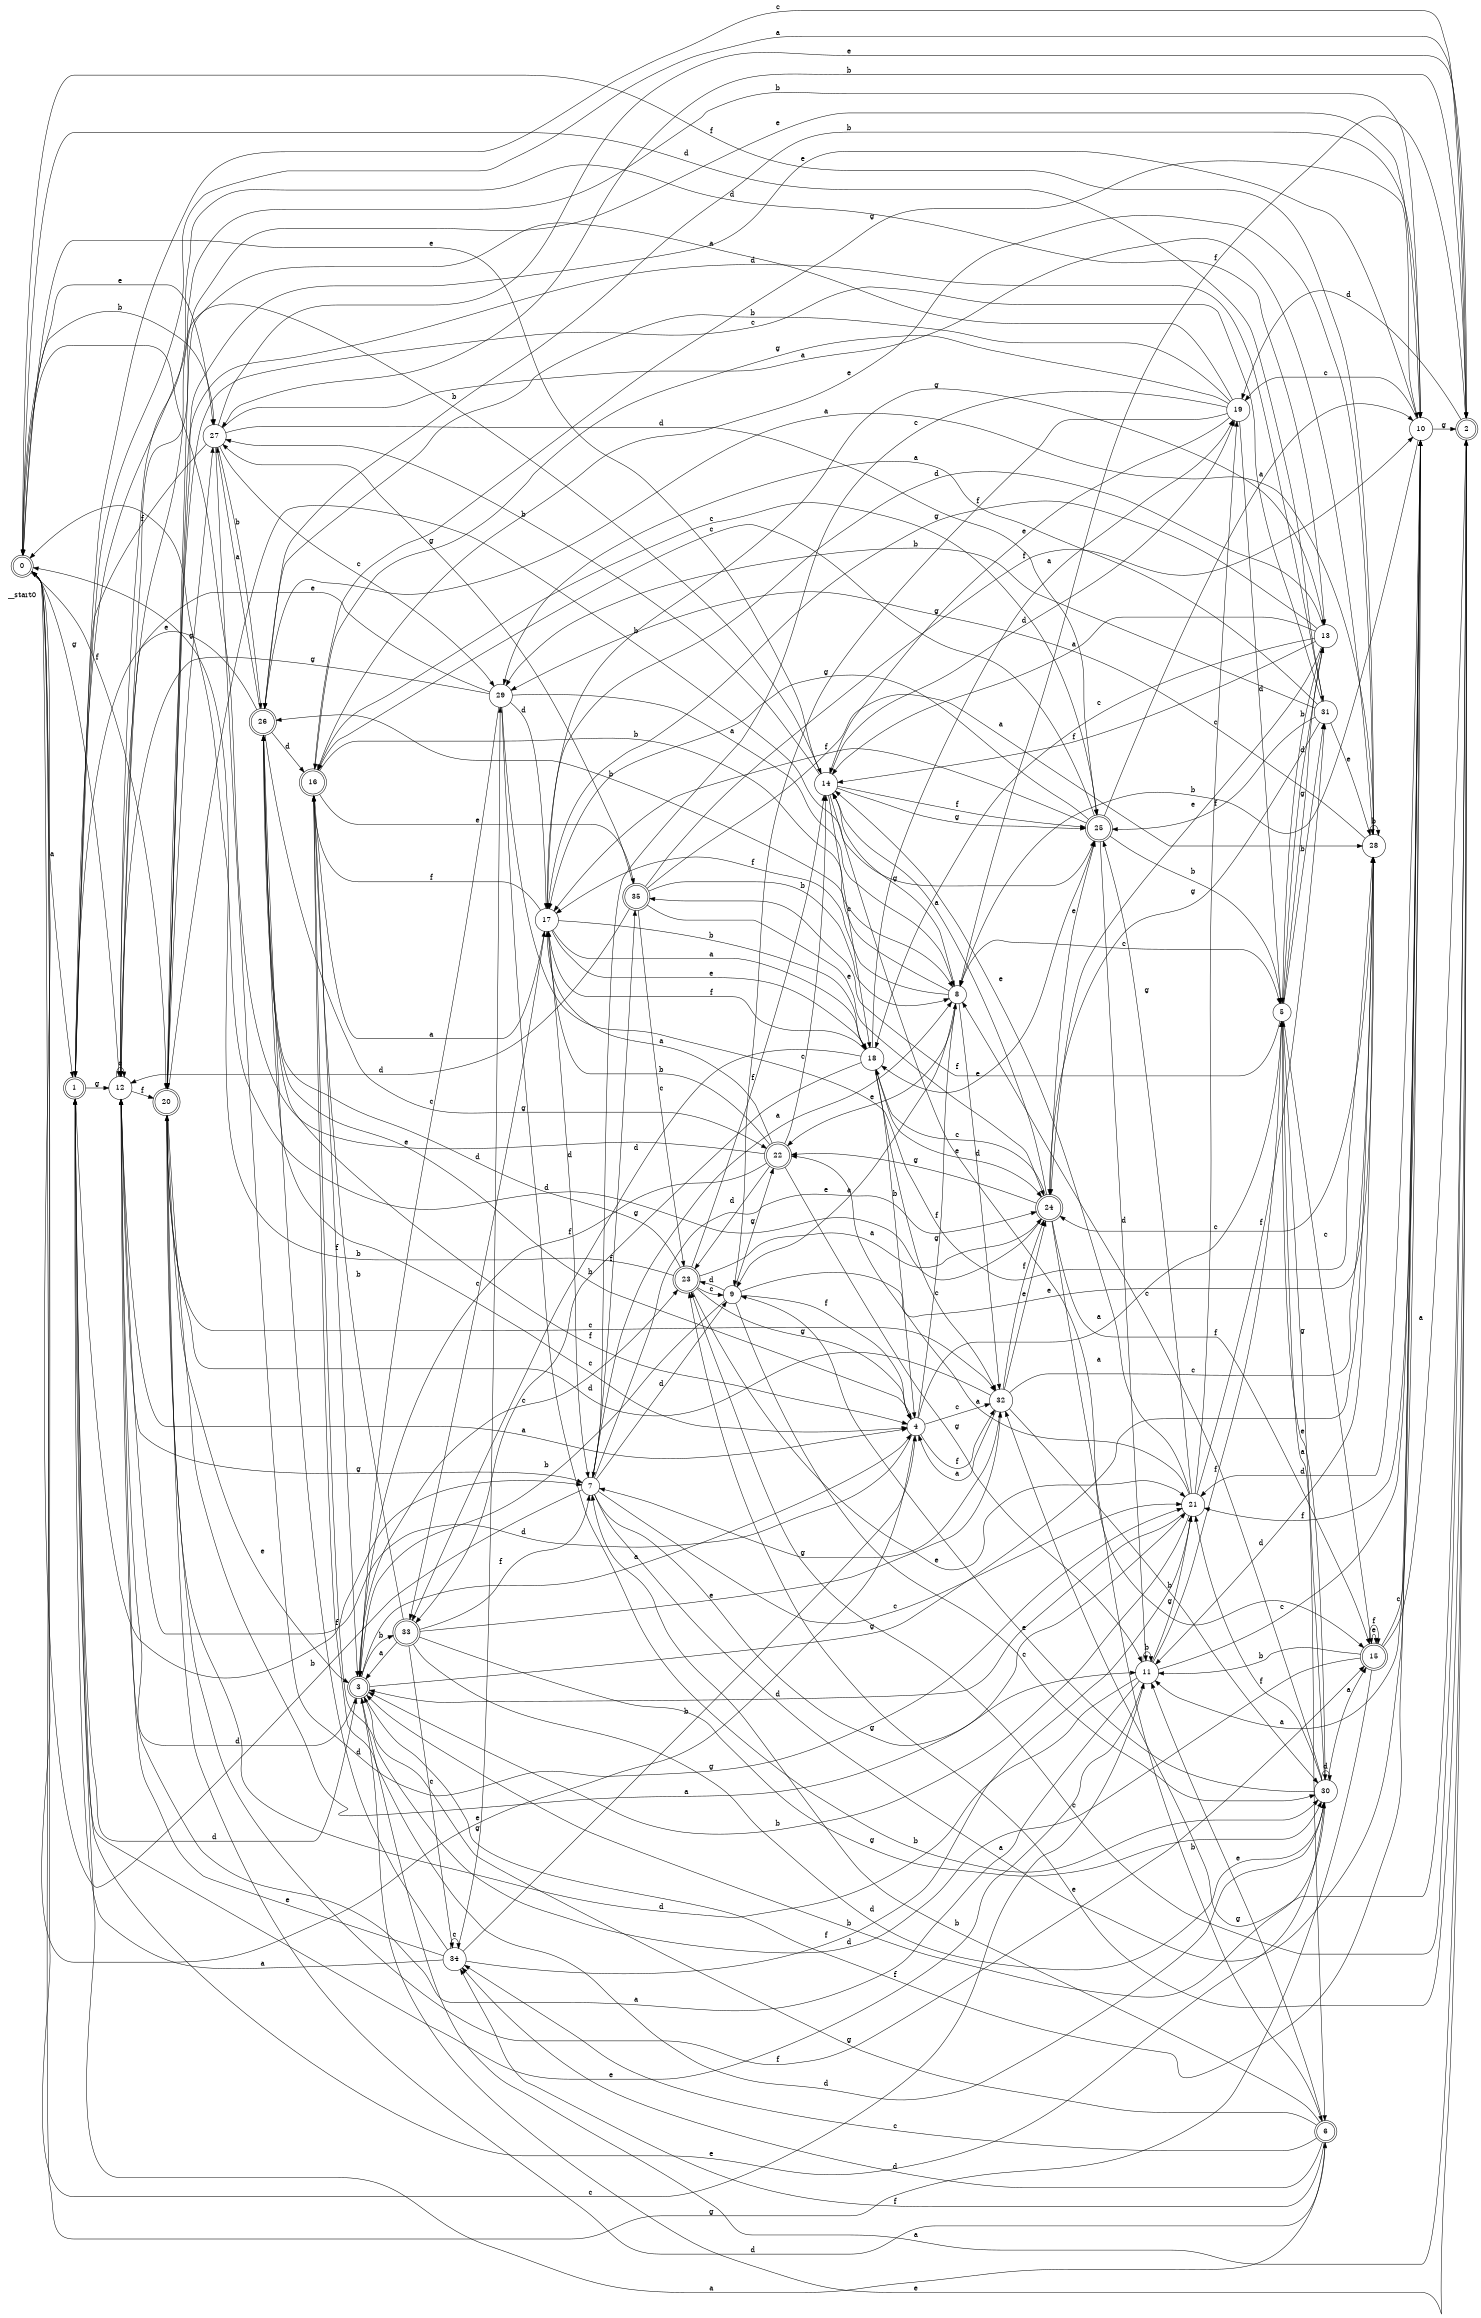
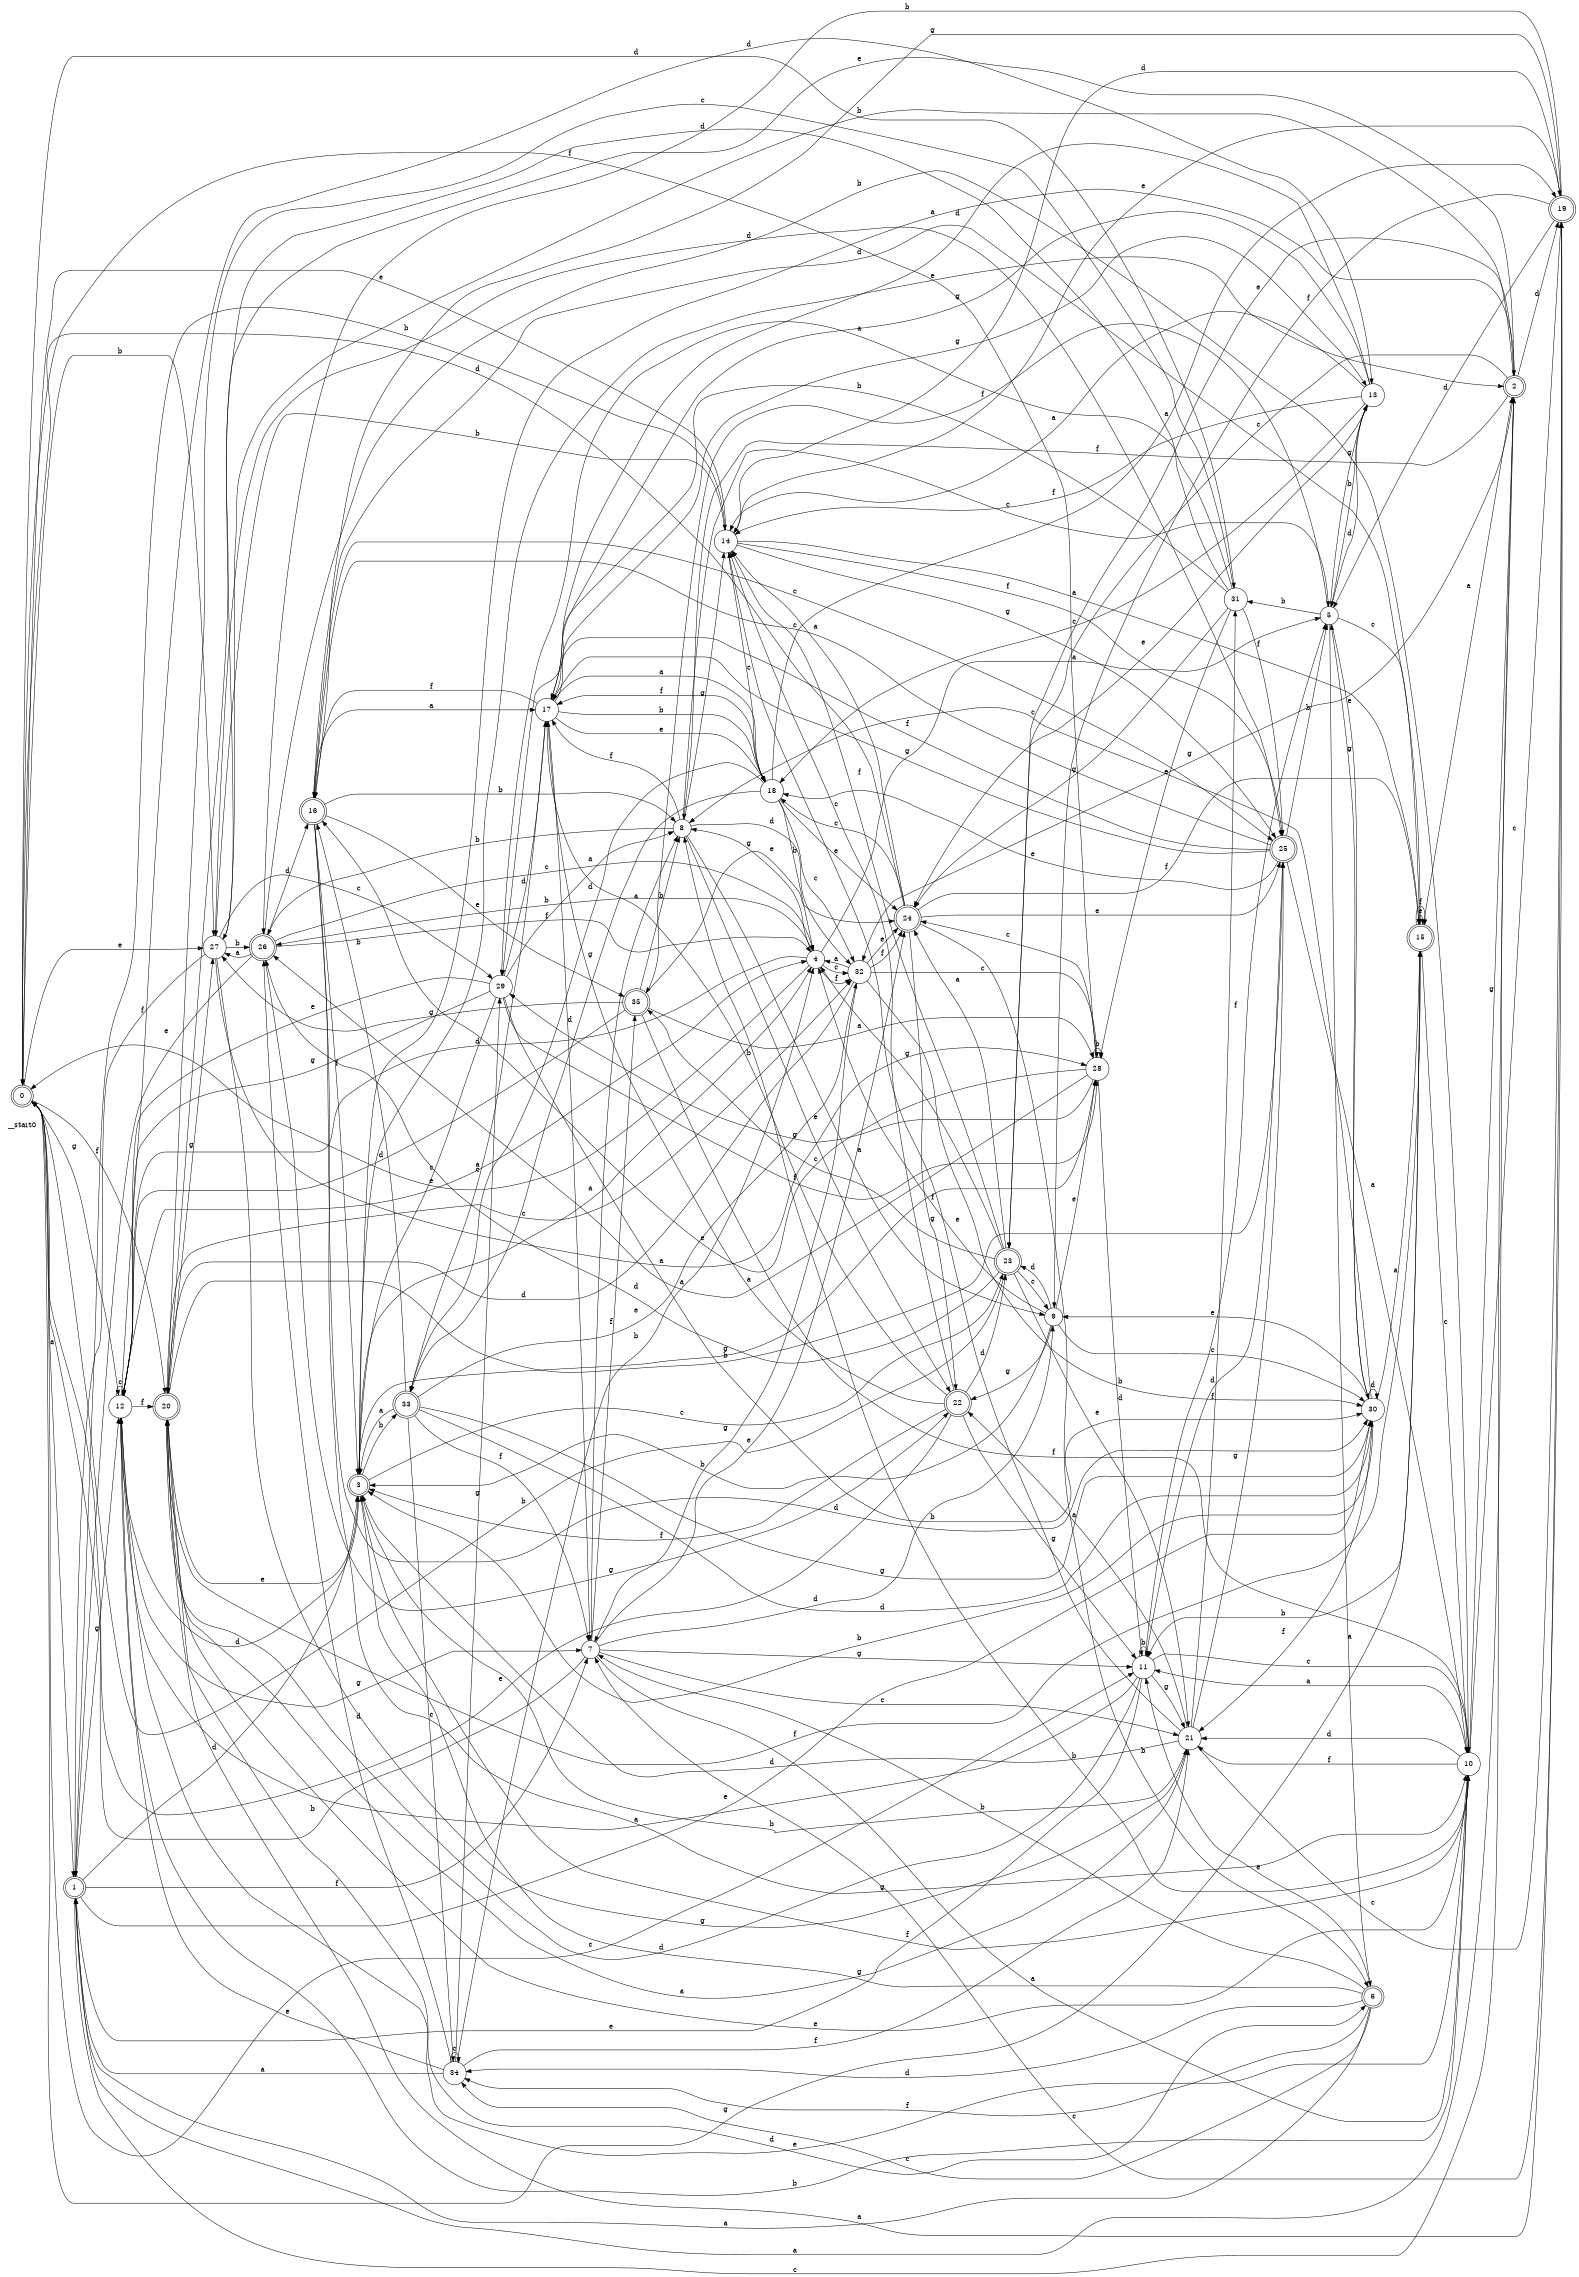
node "19": shape circle -> doublecircle
edge "35" -> "23": reversed
